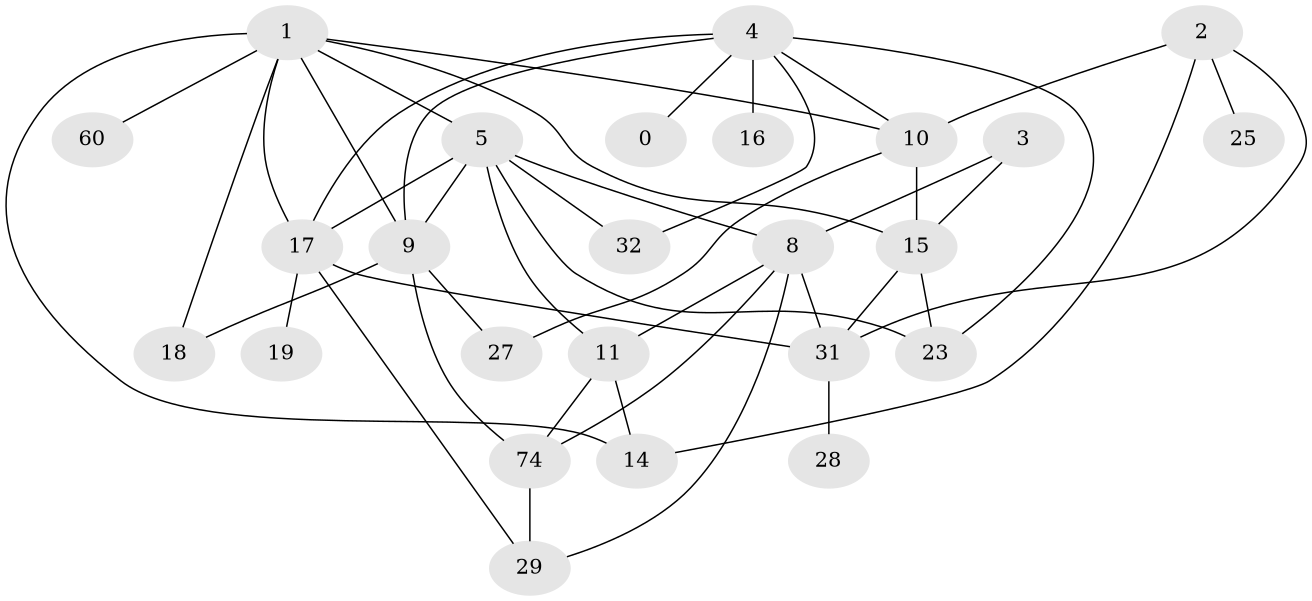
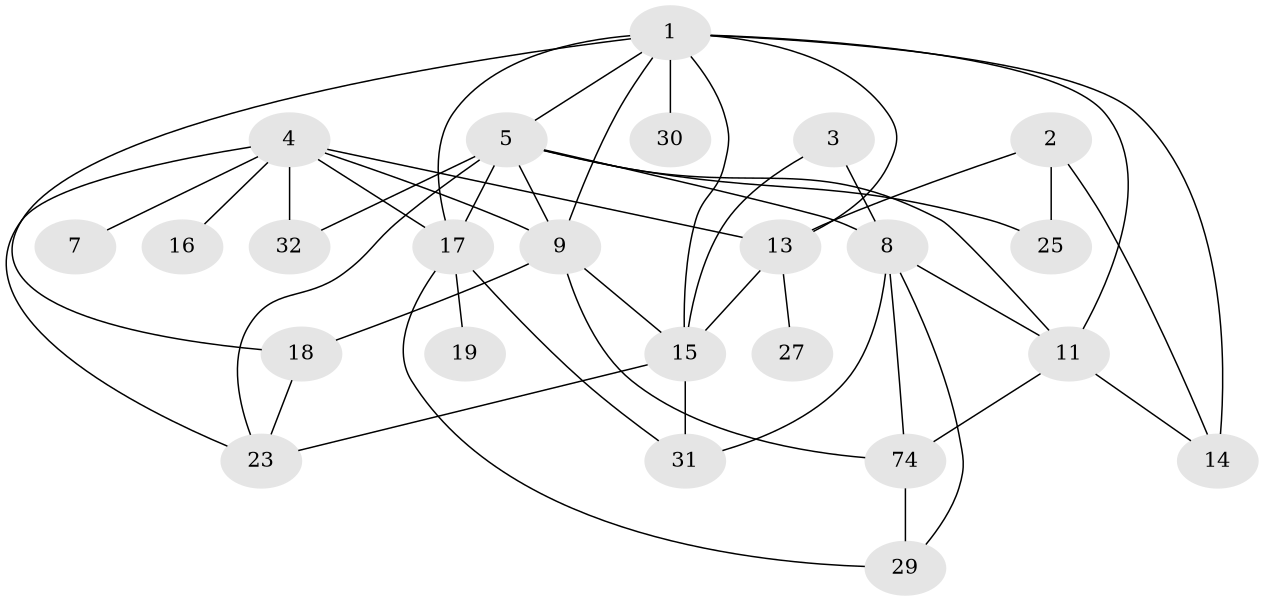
edge "1" -- "11": added
node "60": label "60" -> "30"
node "0": label "0" -> "7"
node "10": label "10" -> "13"
edge "5" -- "25": added
edge "2" -- "31": removed
edge "9" -- "27": now "9" -- "15"
edge "18" -- "23": added
node "28": removed
